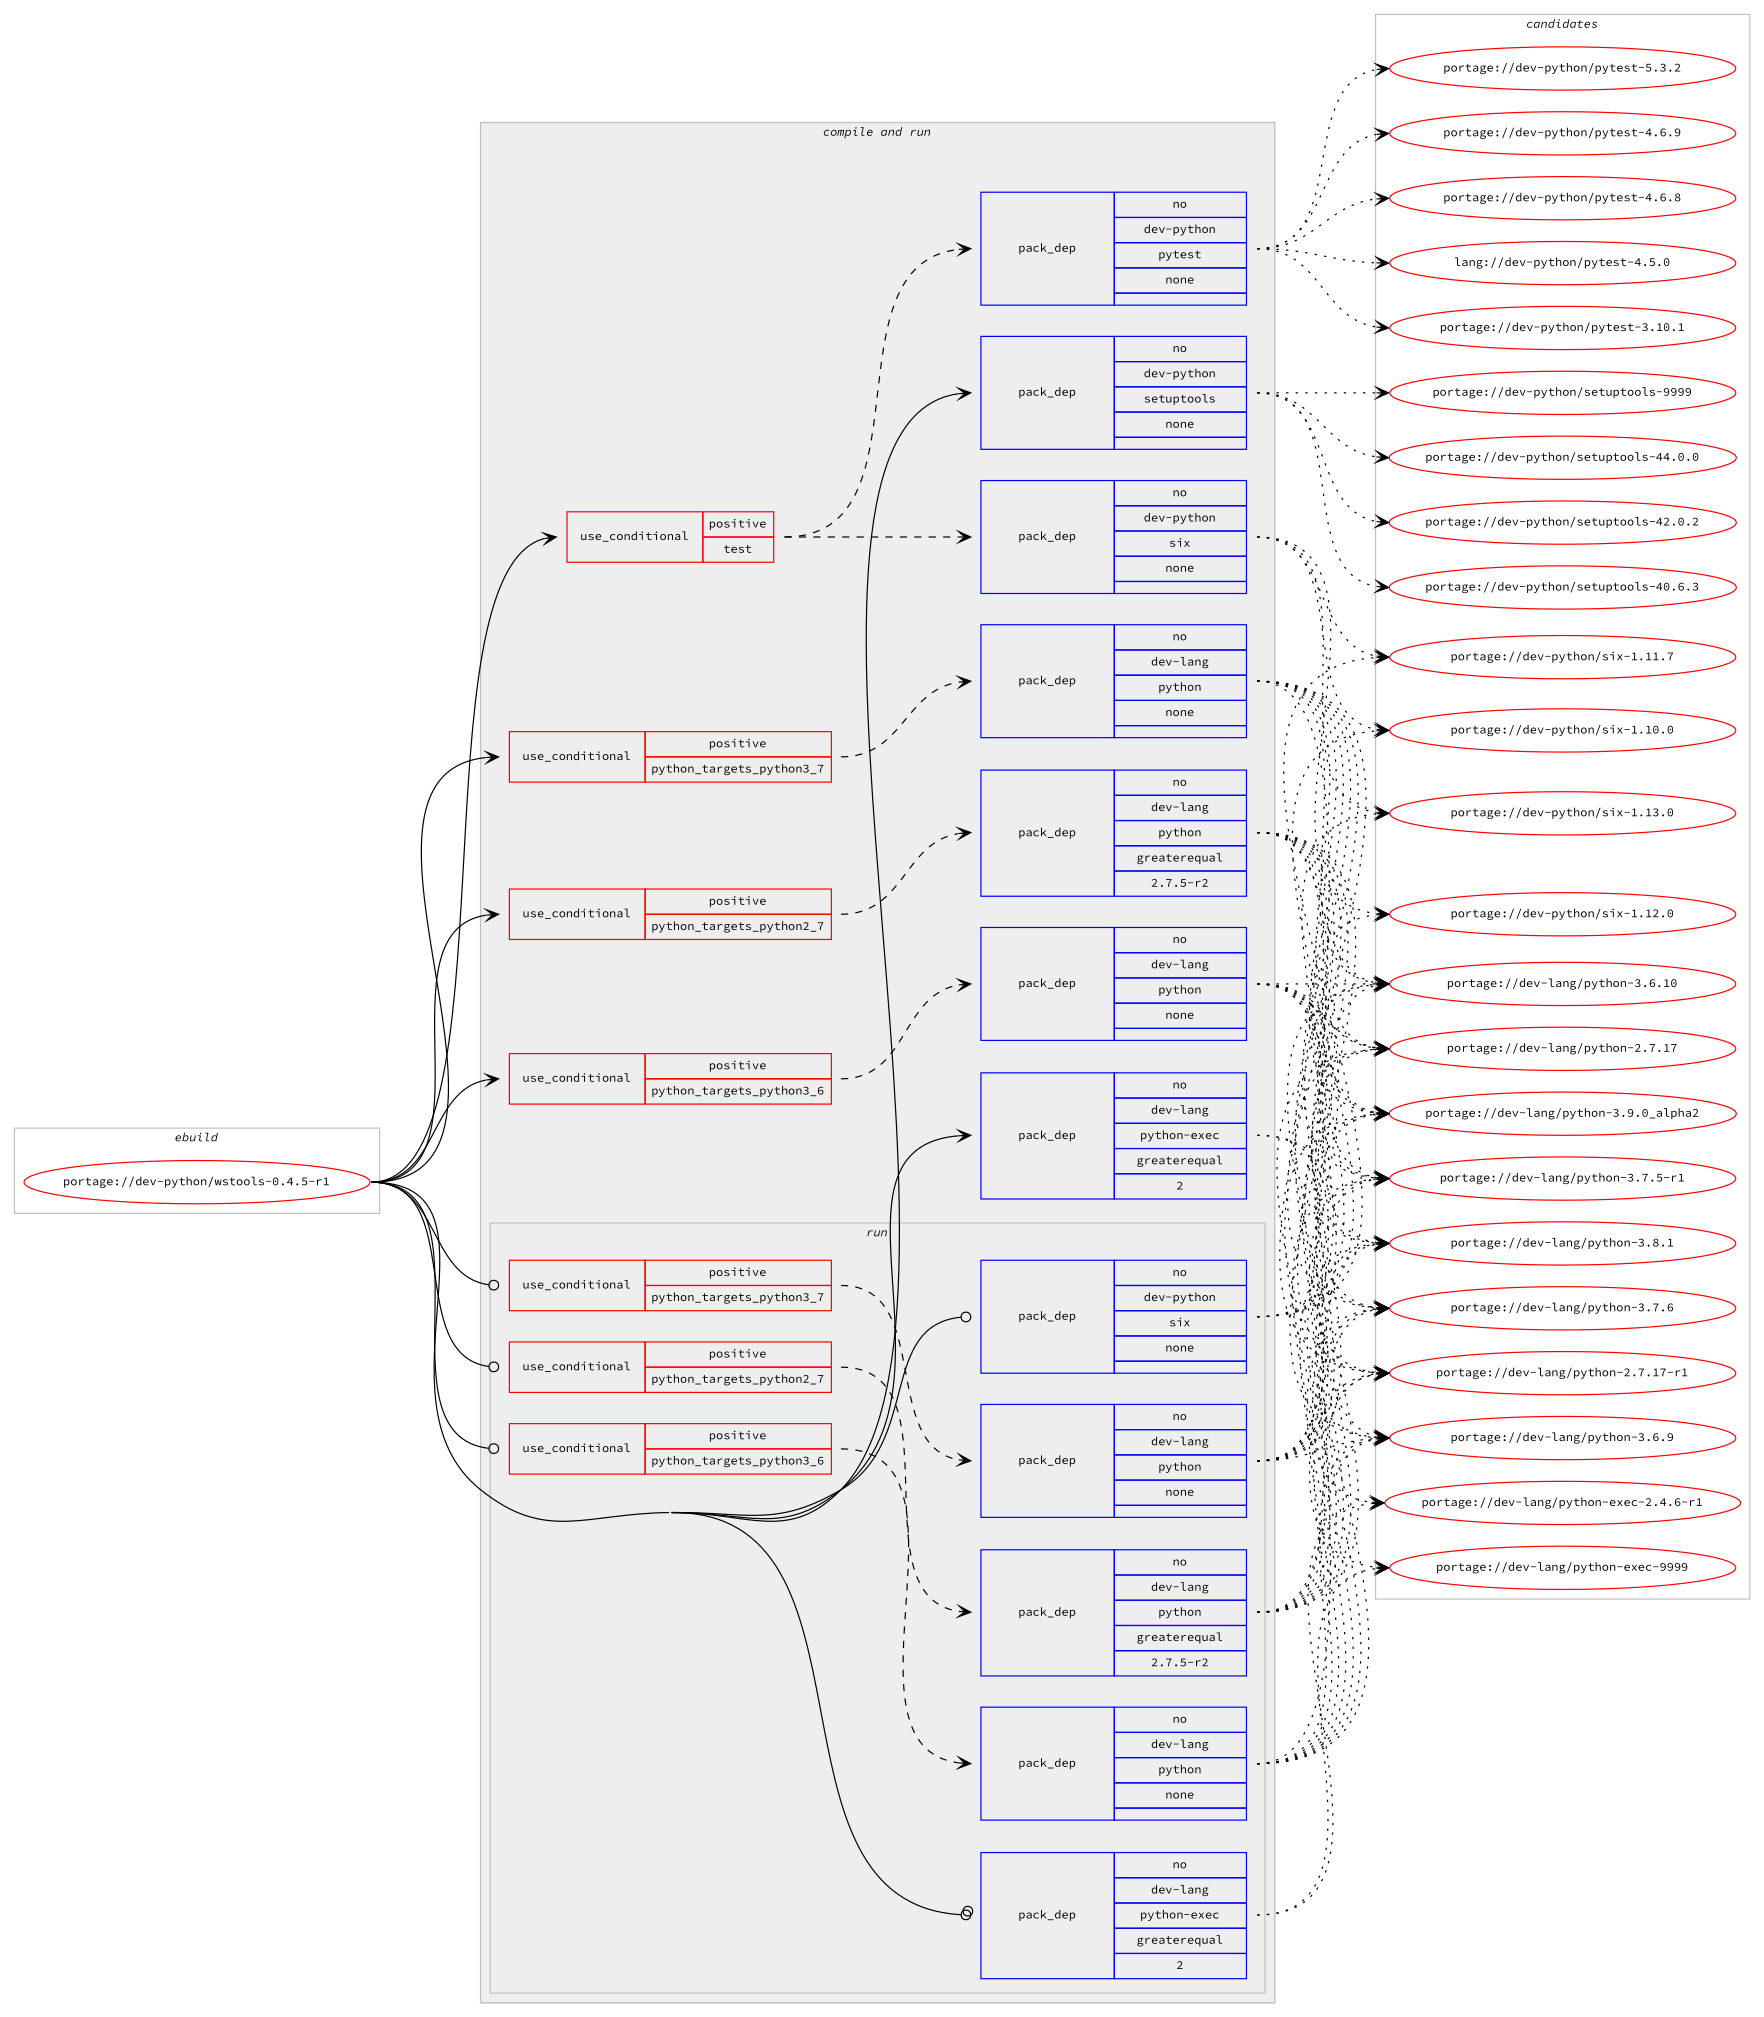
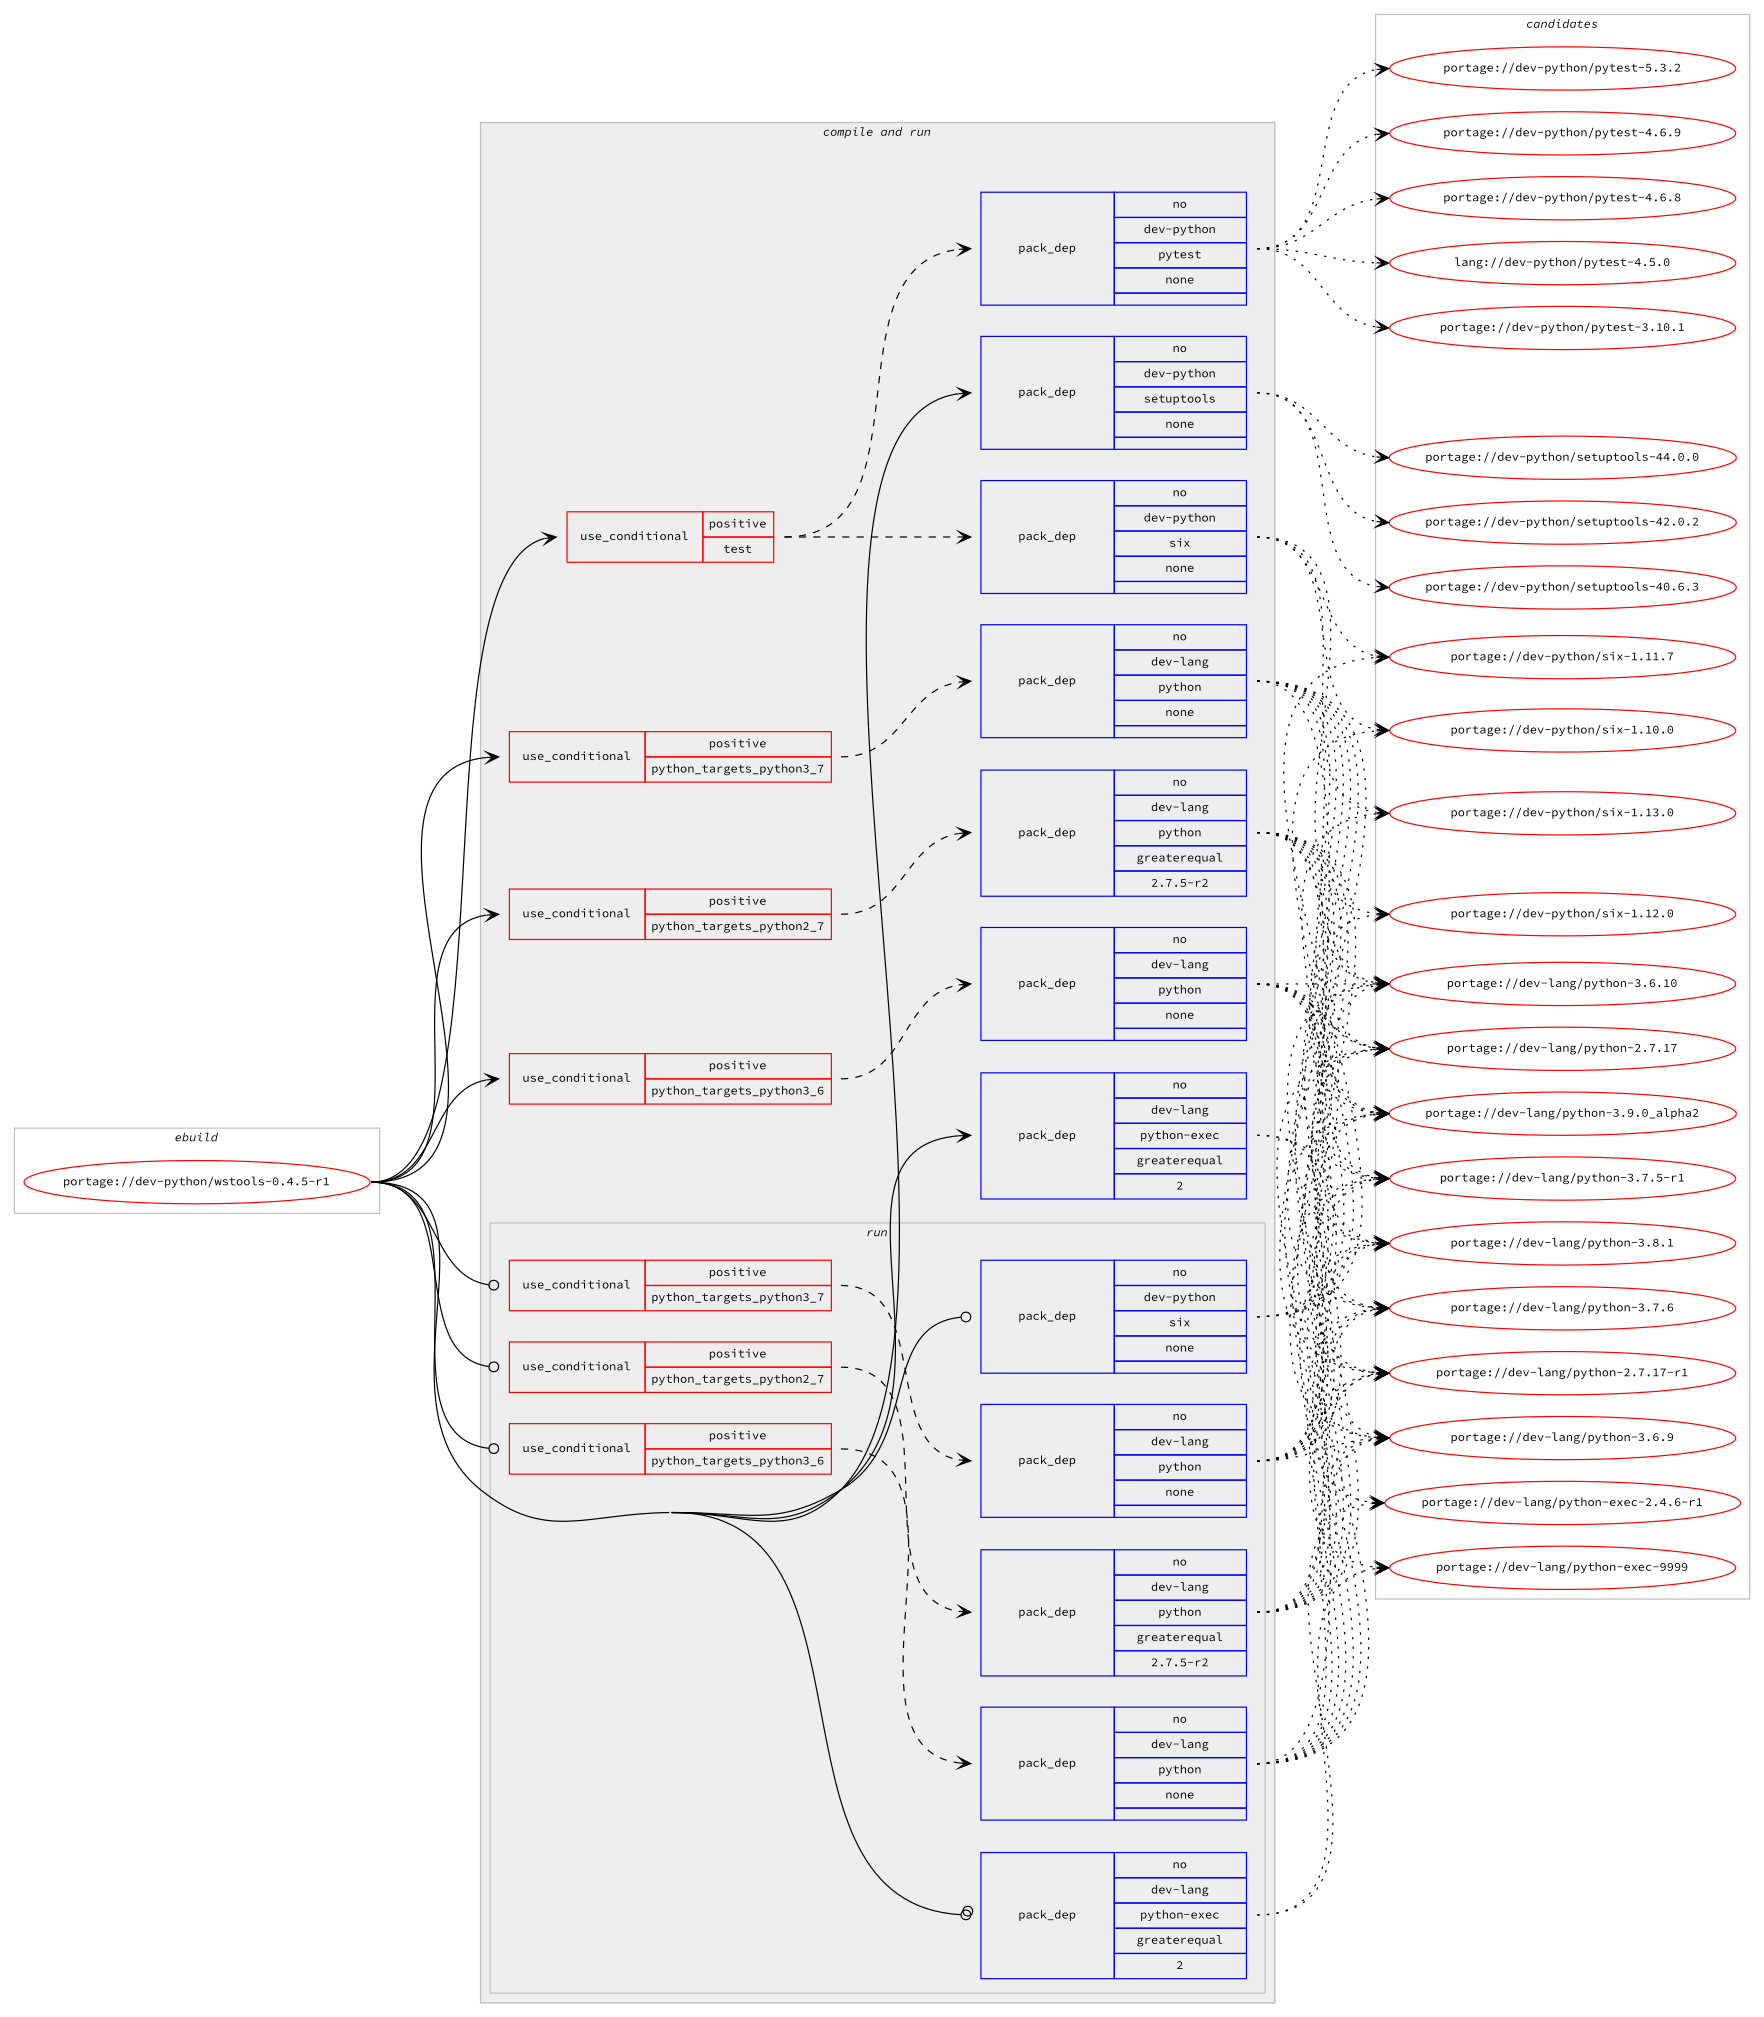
node "portage://dev-python/setuptools-9999": removed
